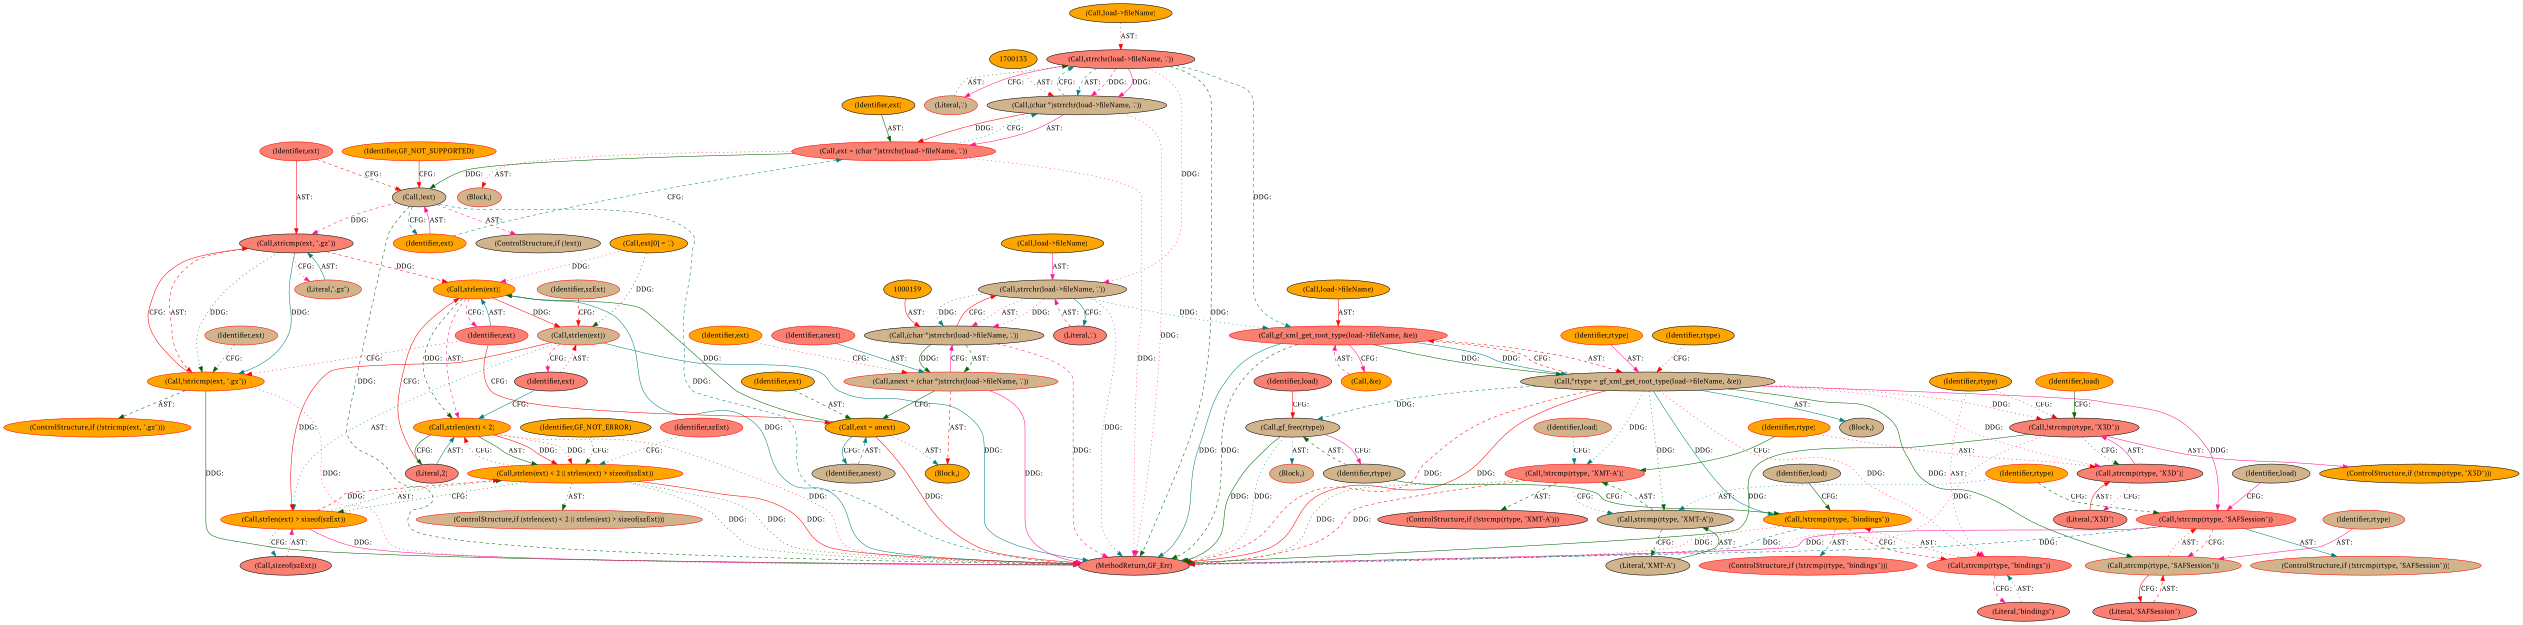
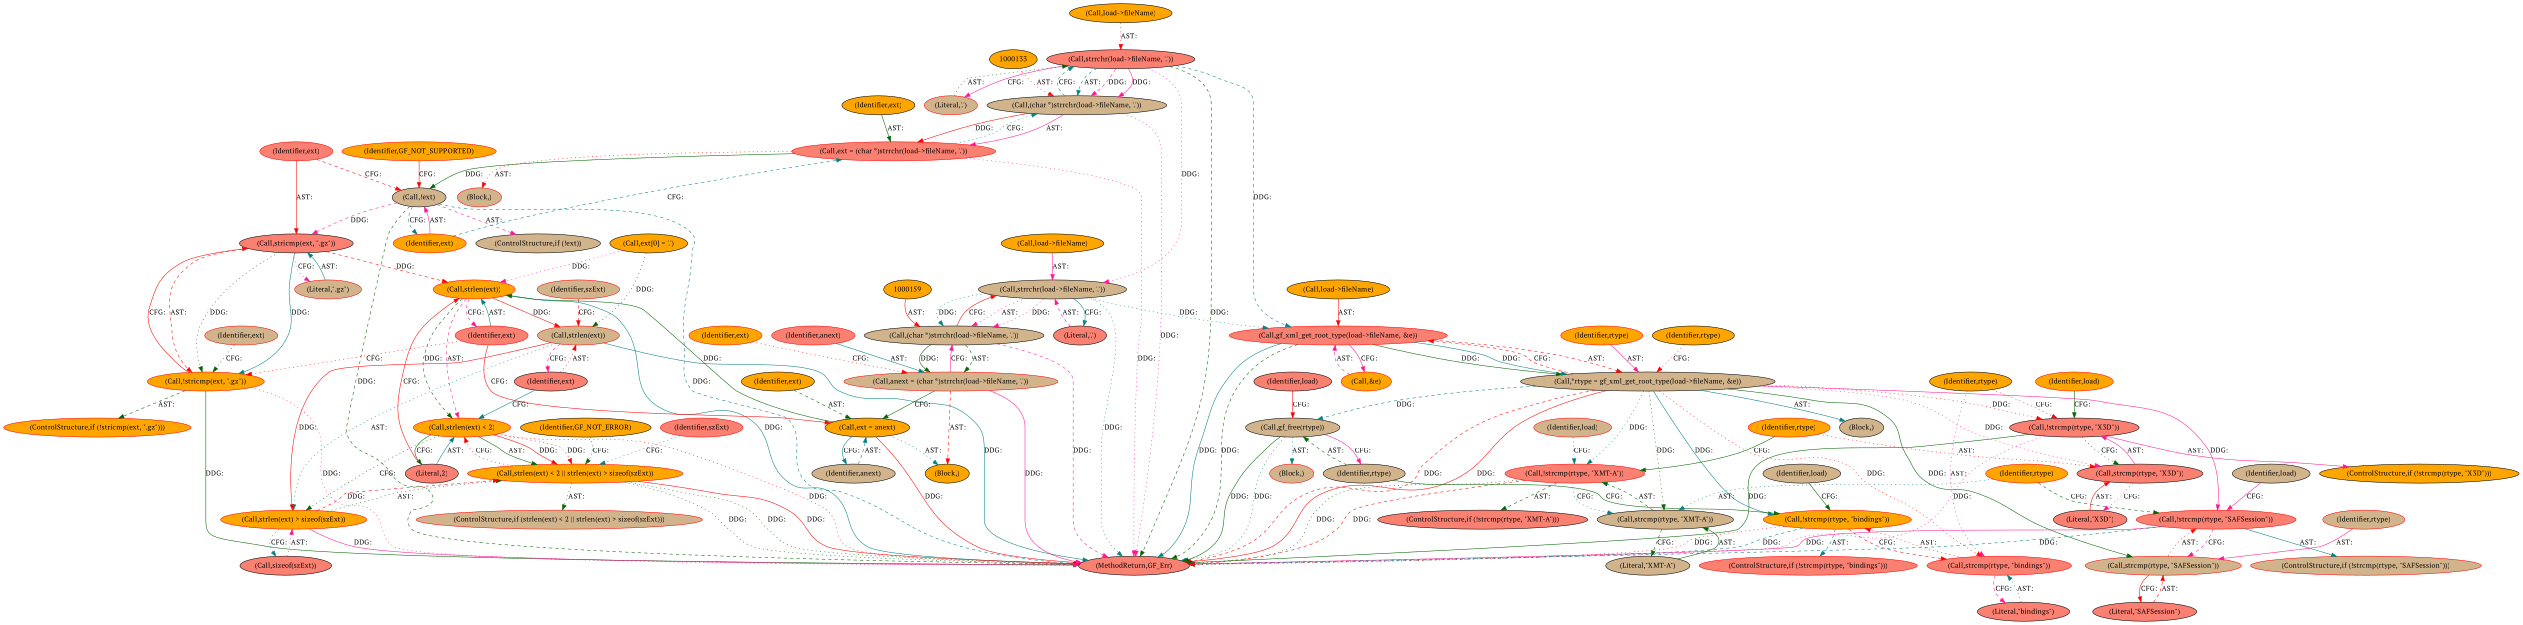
node "1700133": label "1700133" -> "1000133"
edge "(Call,strlen(ext) < 2 || strlen(ext) > sizeof(szExt))" -> "(Call,strlen(ext) > sizeof(szExt))": now "(Call,strlen(ext) < 2)" -> "(Call,strlen(ext) > sizeof(szExt))"
